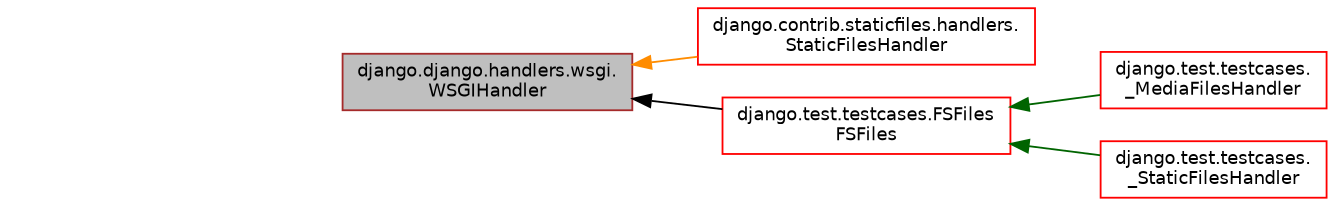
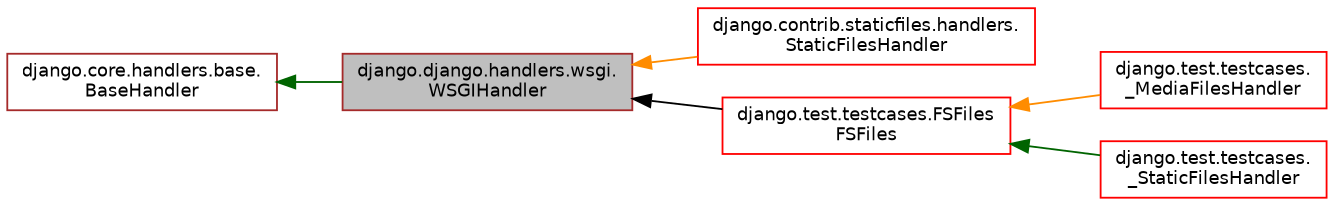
node "django.core.handlers.base. BaseHandler": added
edge "django.test.testcases. _MediaFilesHandler" -> "django.test.testcases.FSFiles FSFiles": color darkgreen -> darkorange
